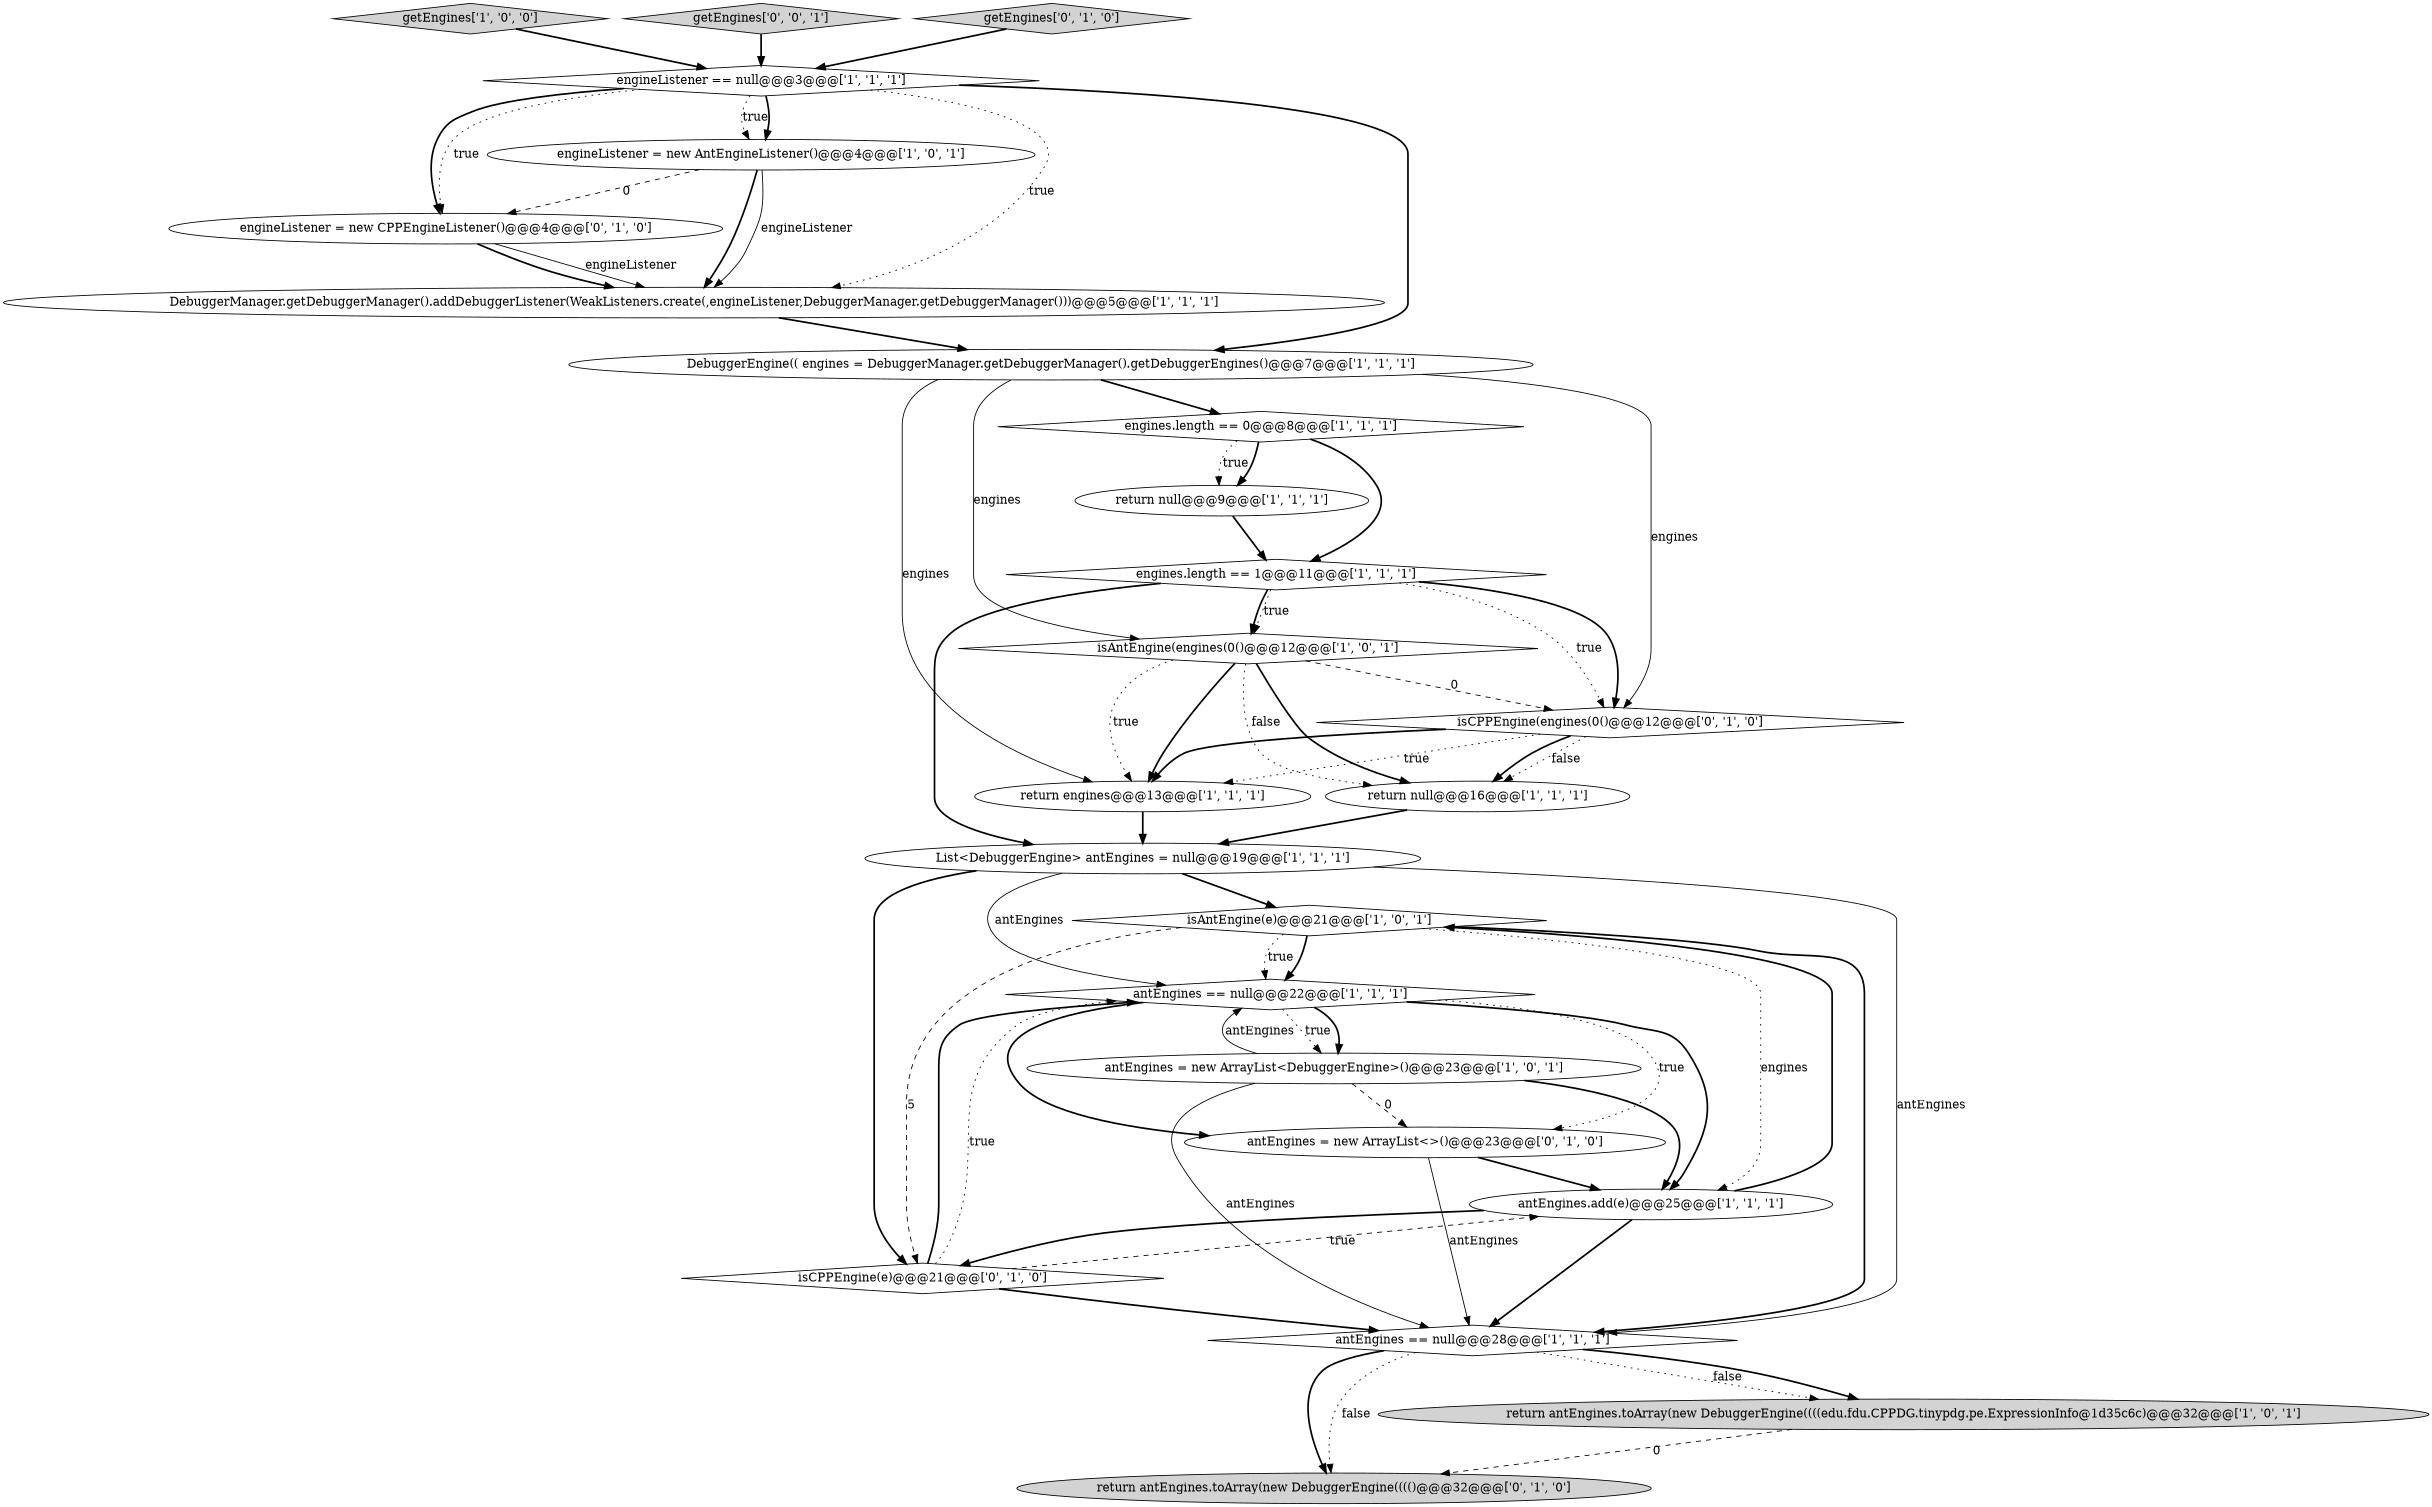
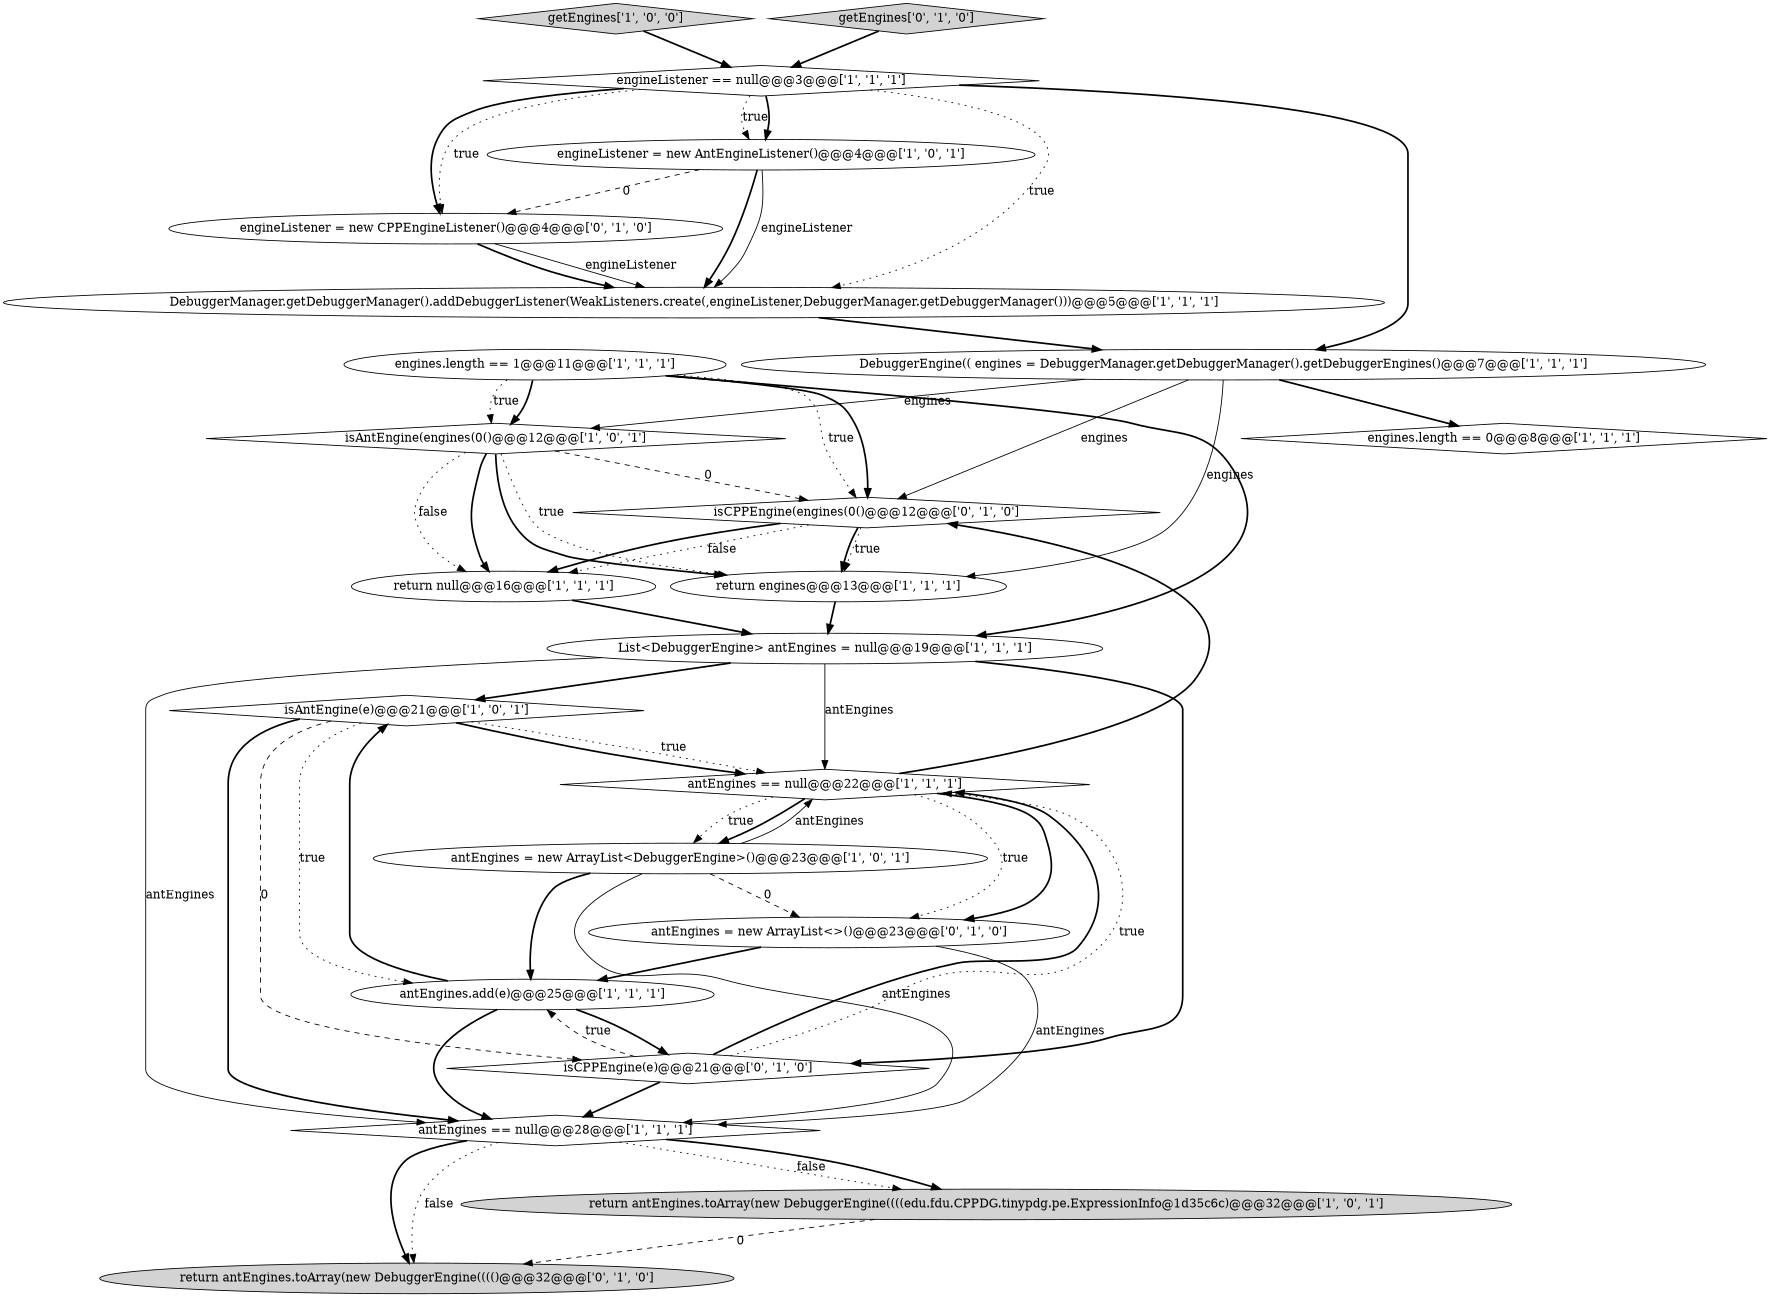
node "getEngines['0', '0', '1']": removed
edge "engines.length == 0@@@8@@@['1', '1', '1']" -> "engines.length == 1@@@11@@@['1', '1', '1']": removed
node "return null@@@9@@@['1', '1', '1']": removed
node "engines.length == 1@@@11@@@['1', '1', '1']": shape diamond -> ellipse
edge "antEngines == null@@@22@@@['1', '1', '1']" -> "antEngines.add(e)@@@25@@@['1', '1', '1']": now "antEngines == null@@@22@@@['1', '1', '1']" -> "isCPPEngine(engines(0()@@@12@@@['0', '1', '0']"
edge "isAntEngine(e)@@@21@@@['1', '0', '1']" -> "antEngines.add(e)@@@25@@@['1', '1', '1']": label "engines" -> "true"
edge "isAntEngine(e)@@@21@@@['1', '0', '1']" -> "isCPPEngine(e)@@@21@@@['0', '1', '0']": label "5" -> "0"
